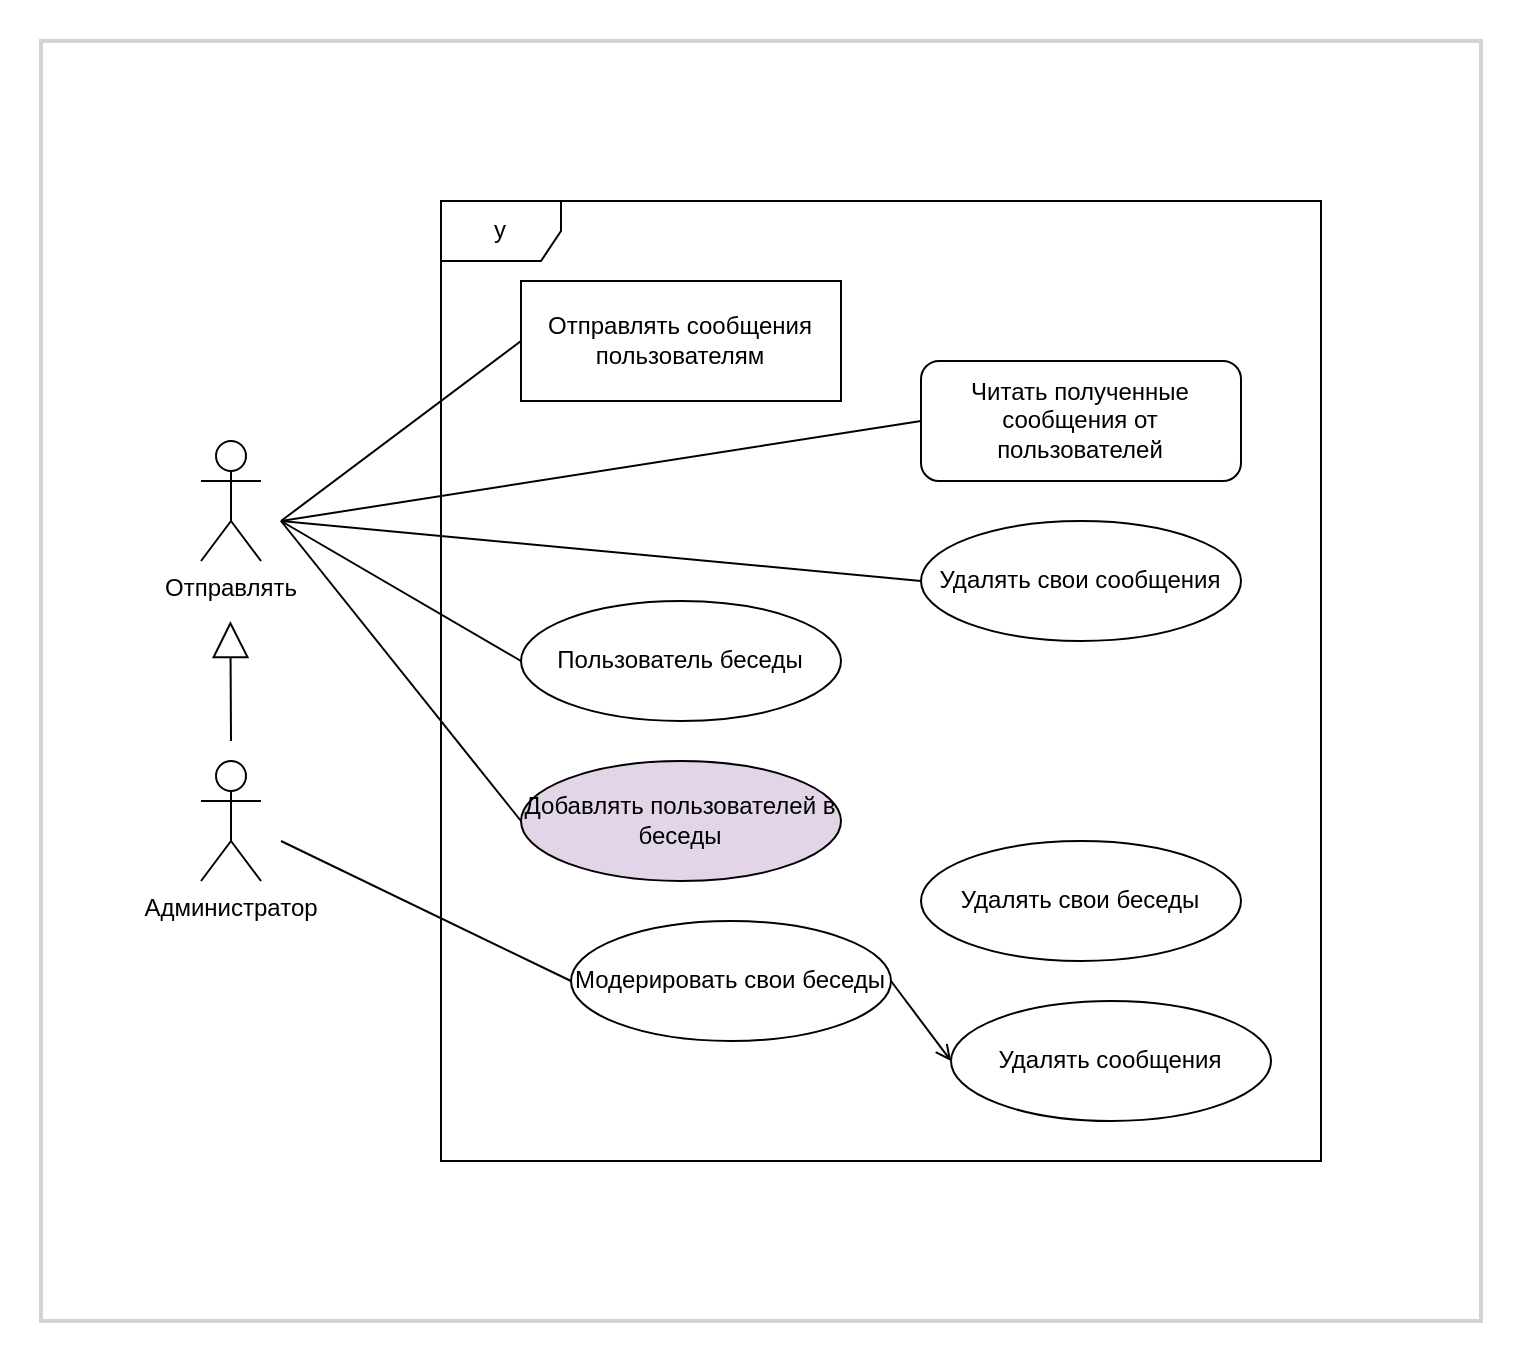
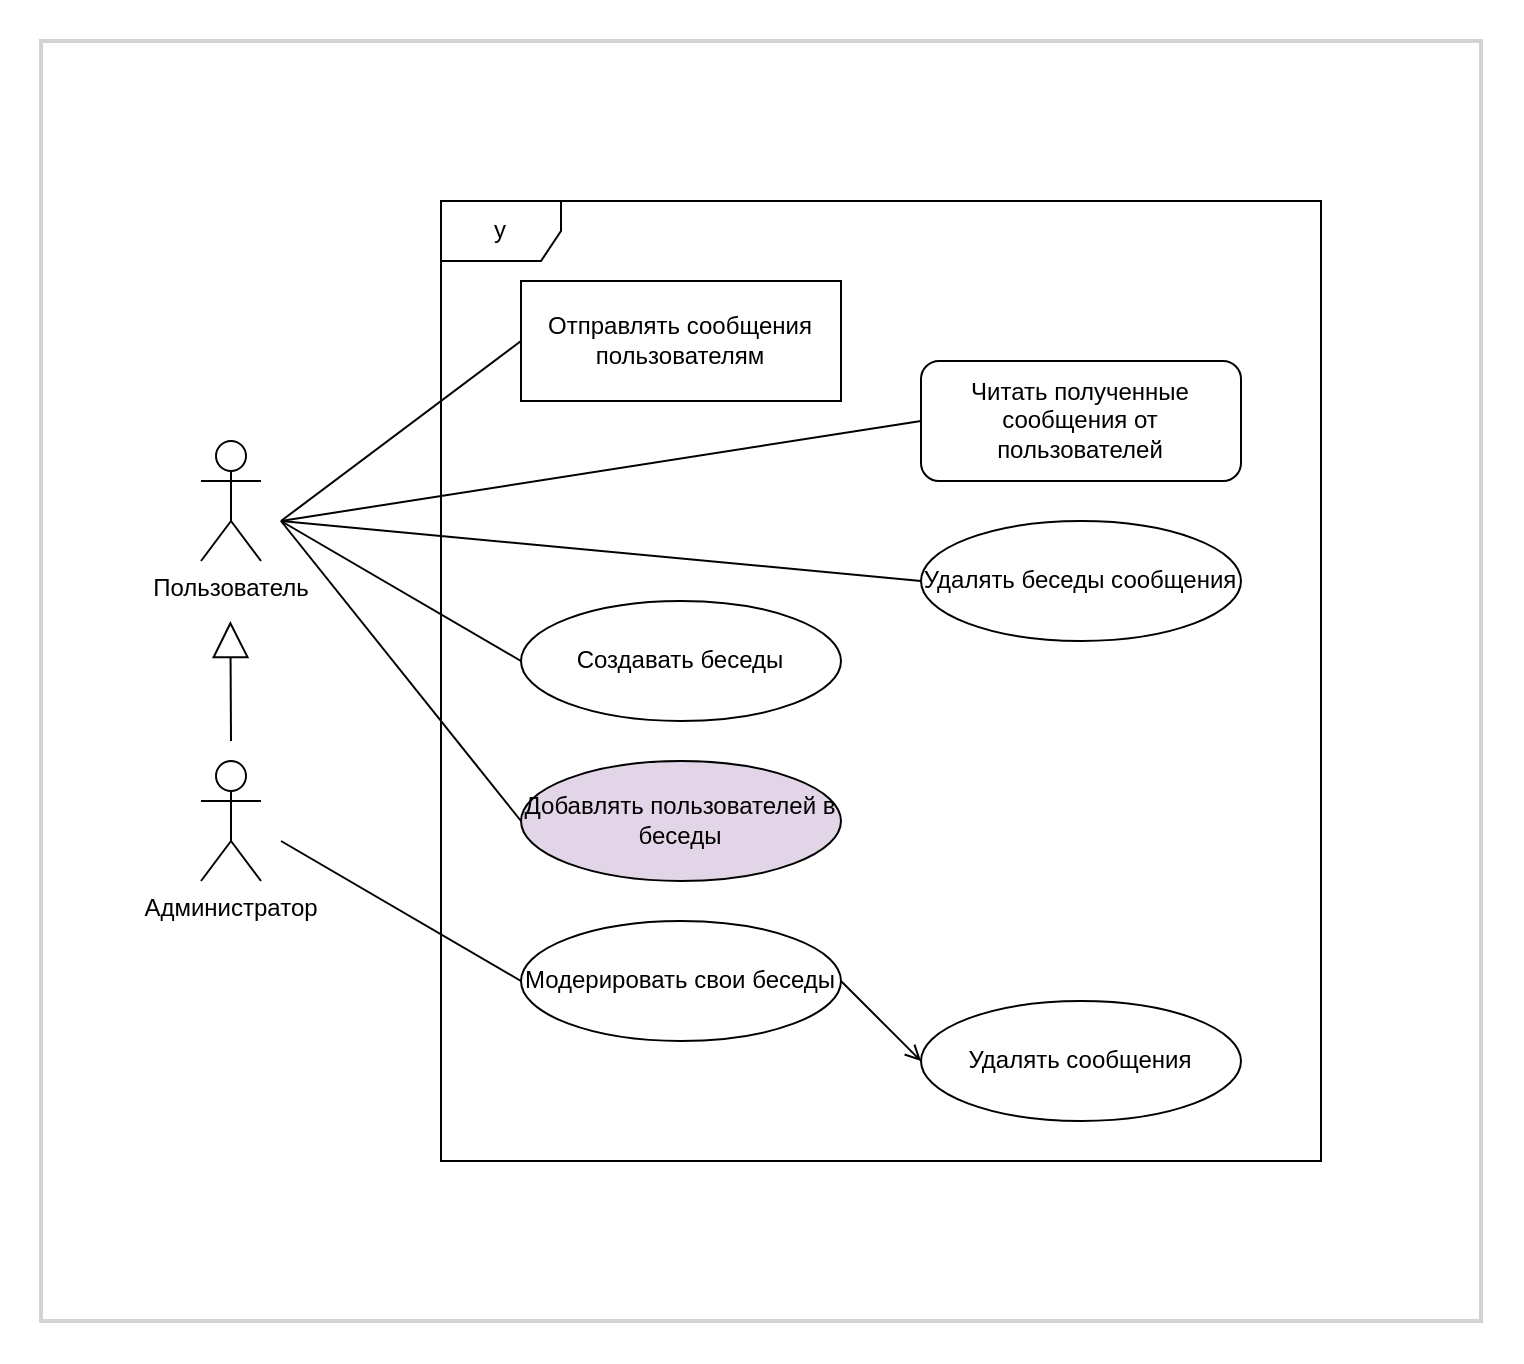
node "Удалять свои сообщения": label "Удалять свои сообщения" -> "Удалять беседы сообщения"
node "Отправлять": label "Отправлять" -> "Пользователь"
node "Пользователь беседы": label "Пользователь беседы" -> "Создавать беседы"
node "Удалять свои беседы": removed
node "Модерировать свои беседы": moved (731, 981) -> (681, 981)
node "Удалять сообщения": moved (1111, 1061) -> (1081, 1061)
